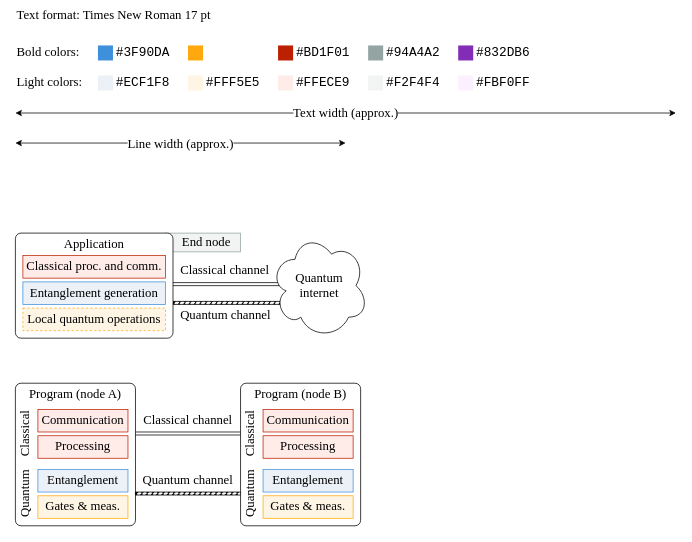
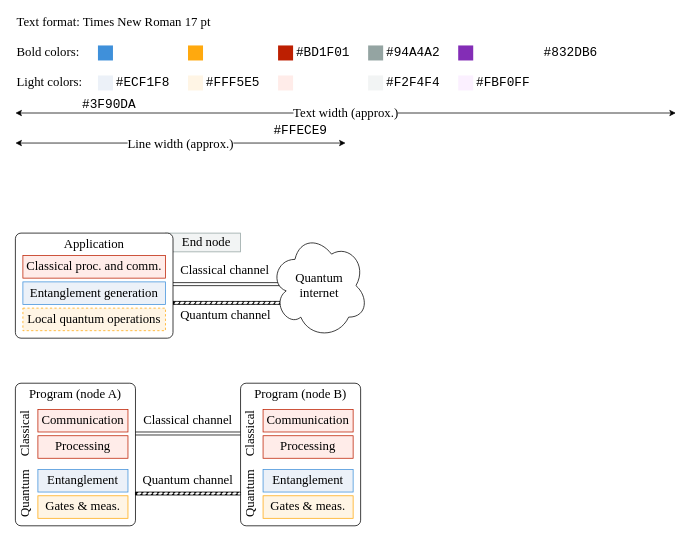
node "Text format: Times New Roman 17 pt": moved (120, 15) -> (120, 23)
node "#3F90DA": moved (143, 53) -> (109, 105)
node "#832DB6": moved (503, 53) -> (570, 53)
node "#FFECE9": moved (323, 83) -> (300, 132)
